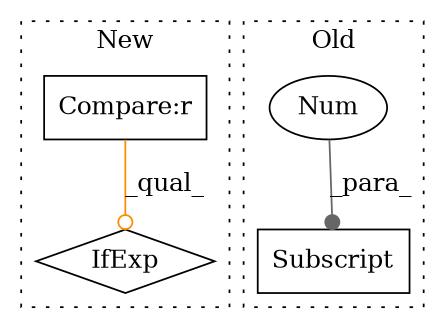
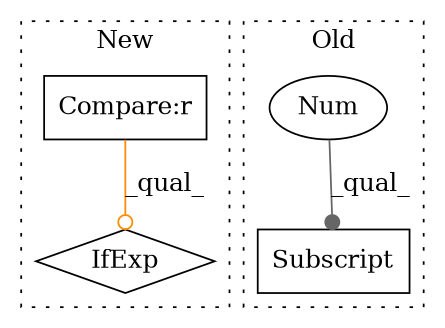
edge "Num" -> "Subscript": label "_para_" -> "_qual_"
